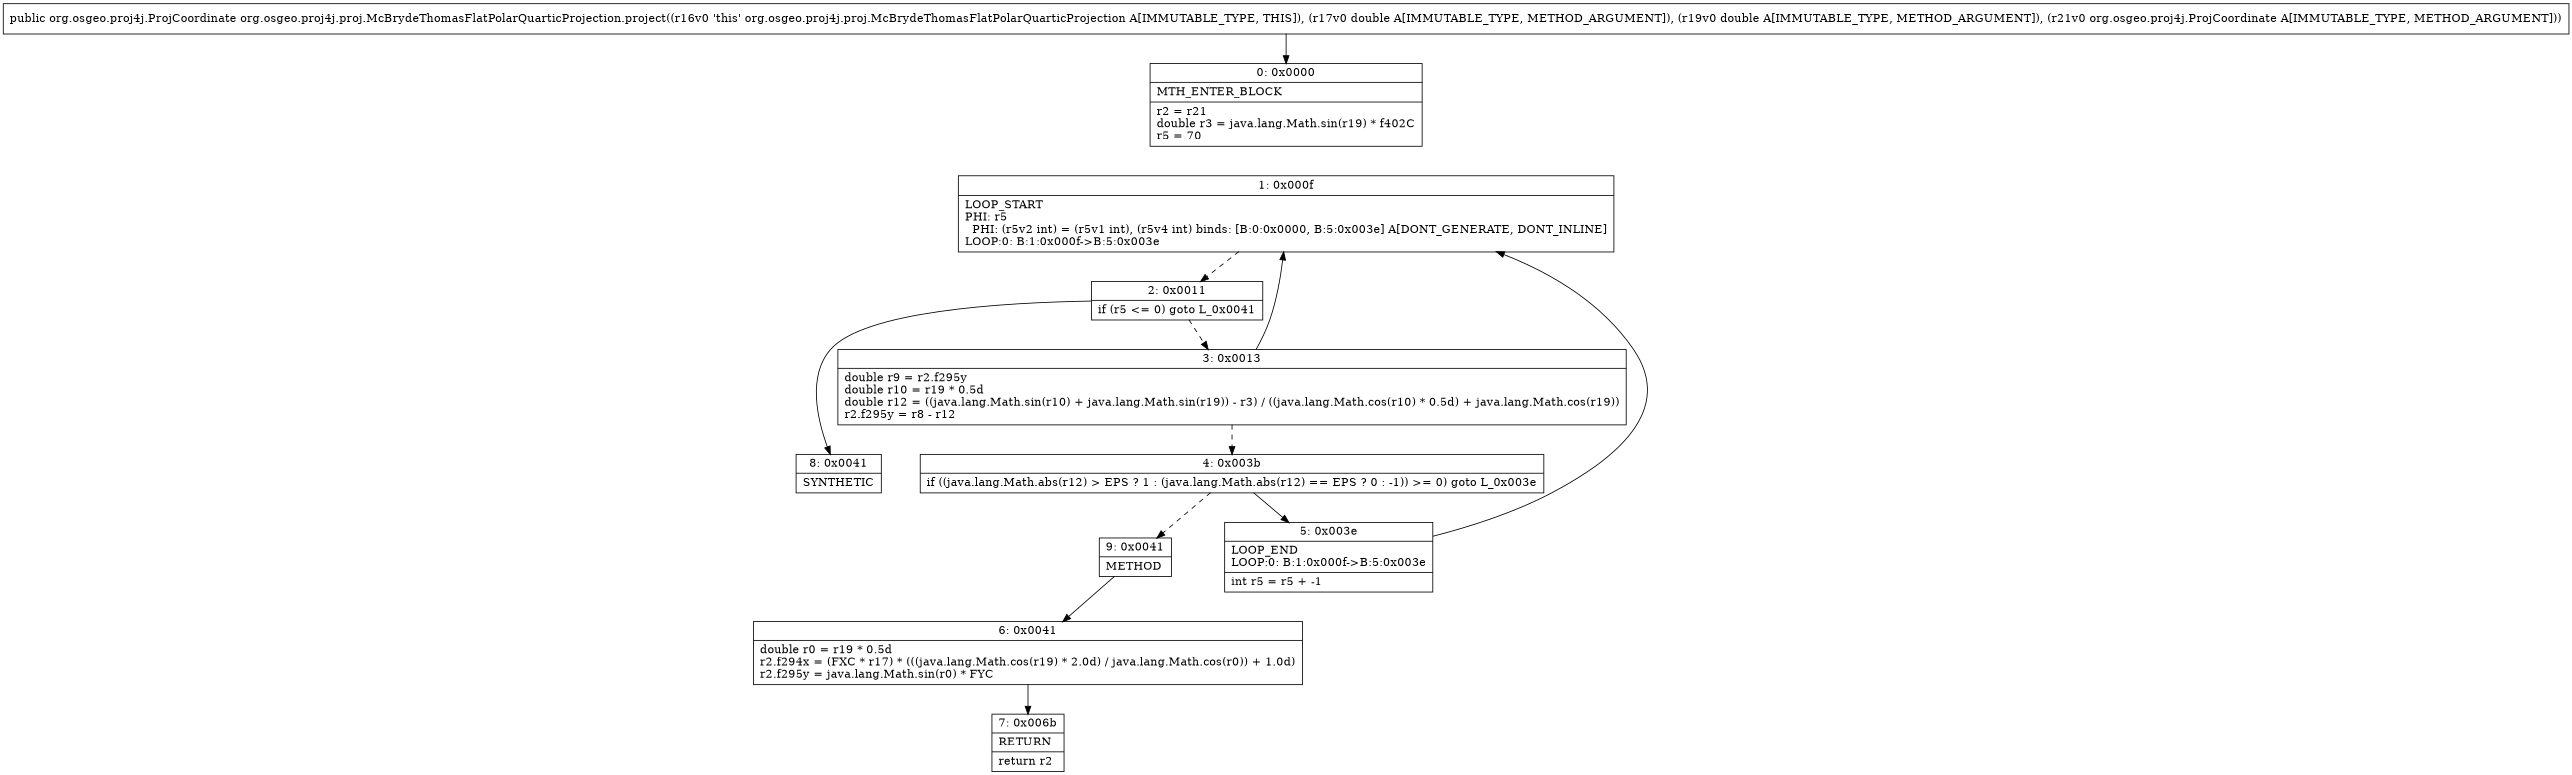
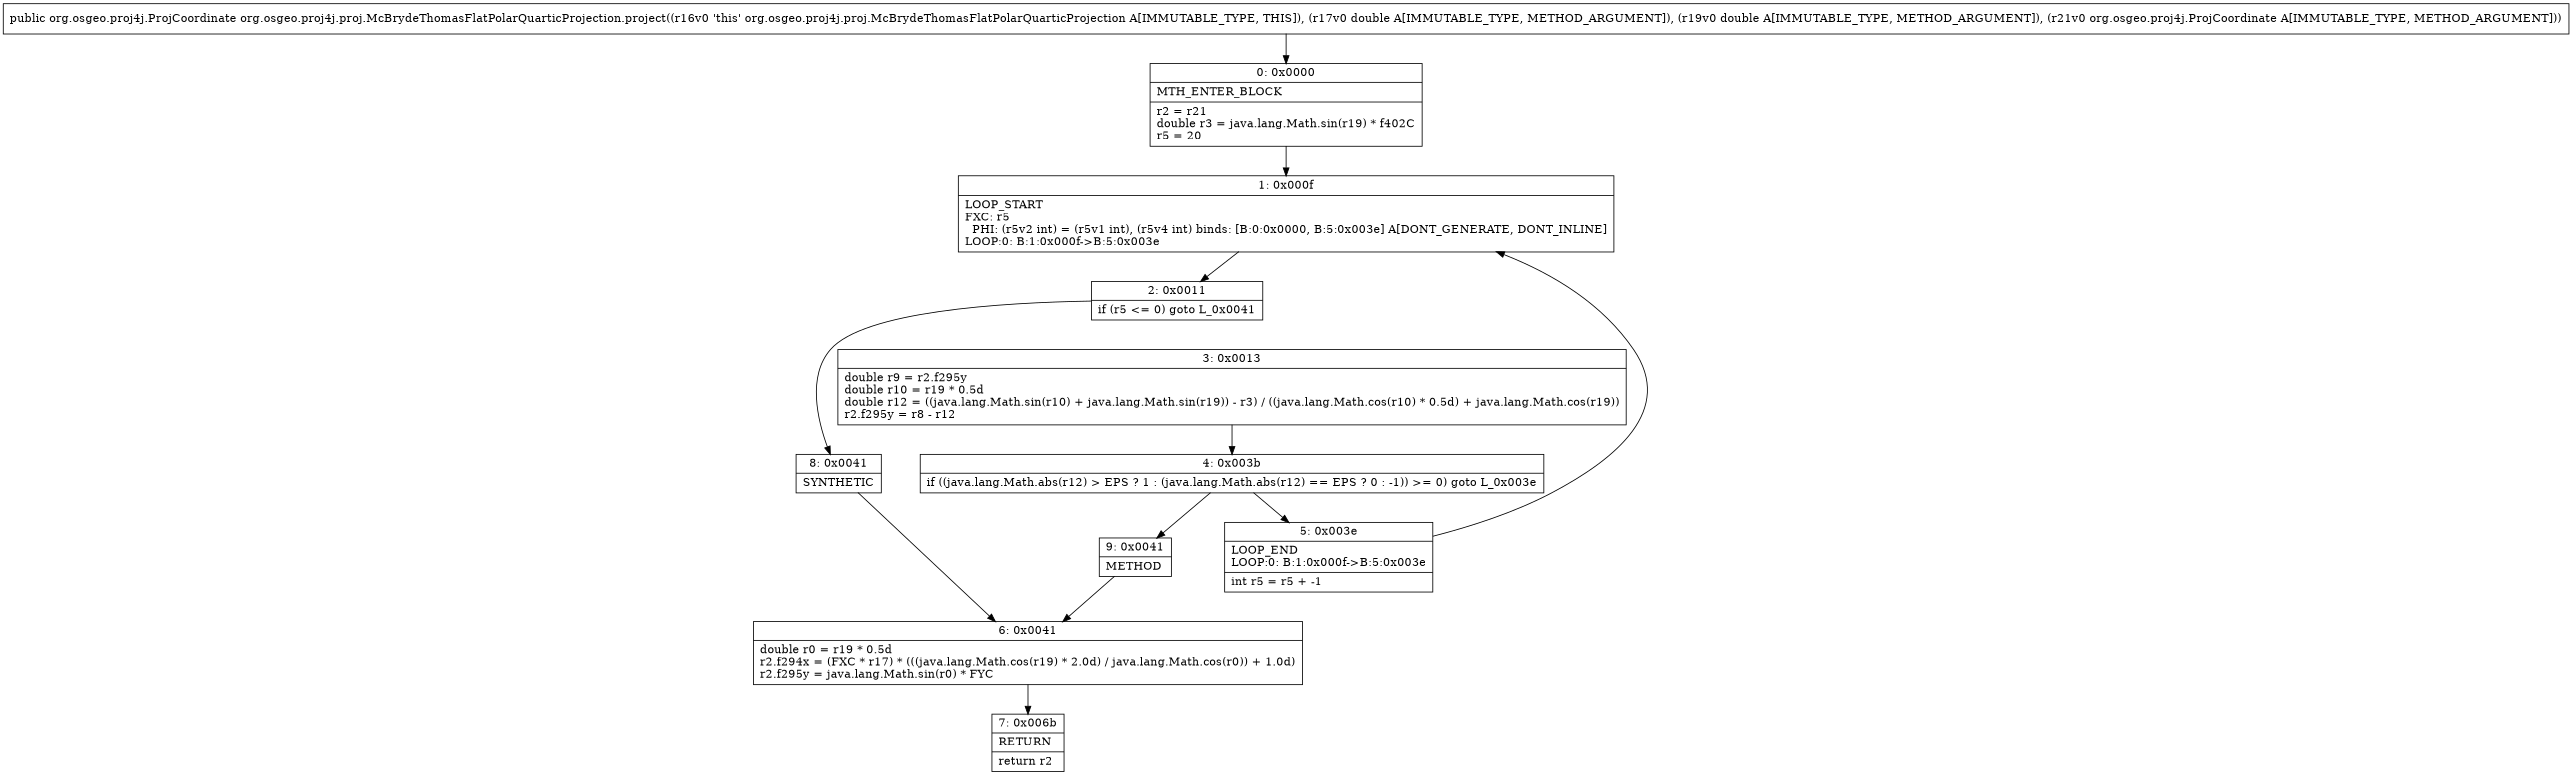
node "0: 0x0000": text "r5 = 70" -> "r5 = 20"
node "1: 0x000f": text "PHI: r5" -> "FXC: r5"
edge "1: 0x000f" -> "2: 0x0011": style dashed -> solid
edge "3: 0x0013" -> "1: 0x000f": now "0: 0x0000" -> "1: 0x000f"
edge "2: 0x0011" -> "3: 0x0013": removed
edge "3: 0x0013" -> "4: 0x003b": style dashed -> solid
edge "4: 0x003b" -> "9: 0x0041": style dashed -> solid
edge "8: 0x0041" -> "6: 0x0041": added
